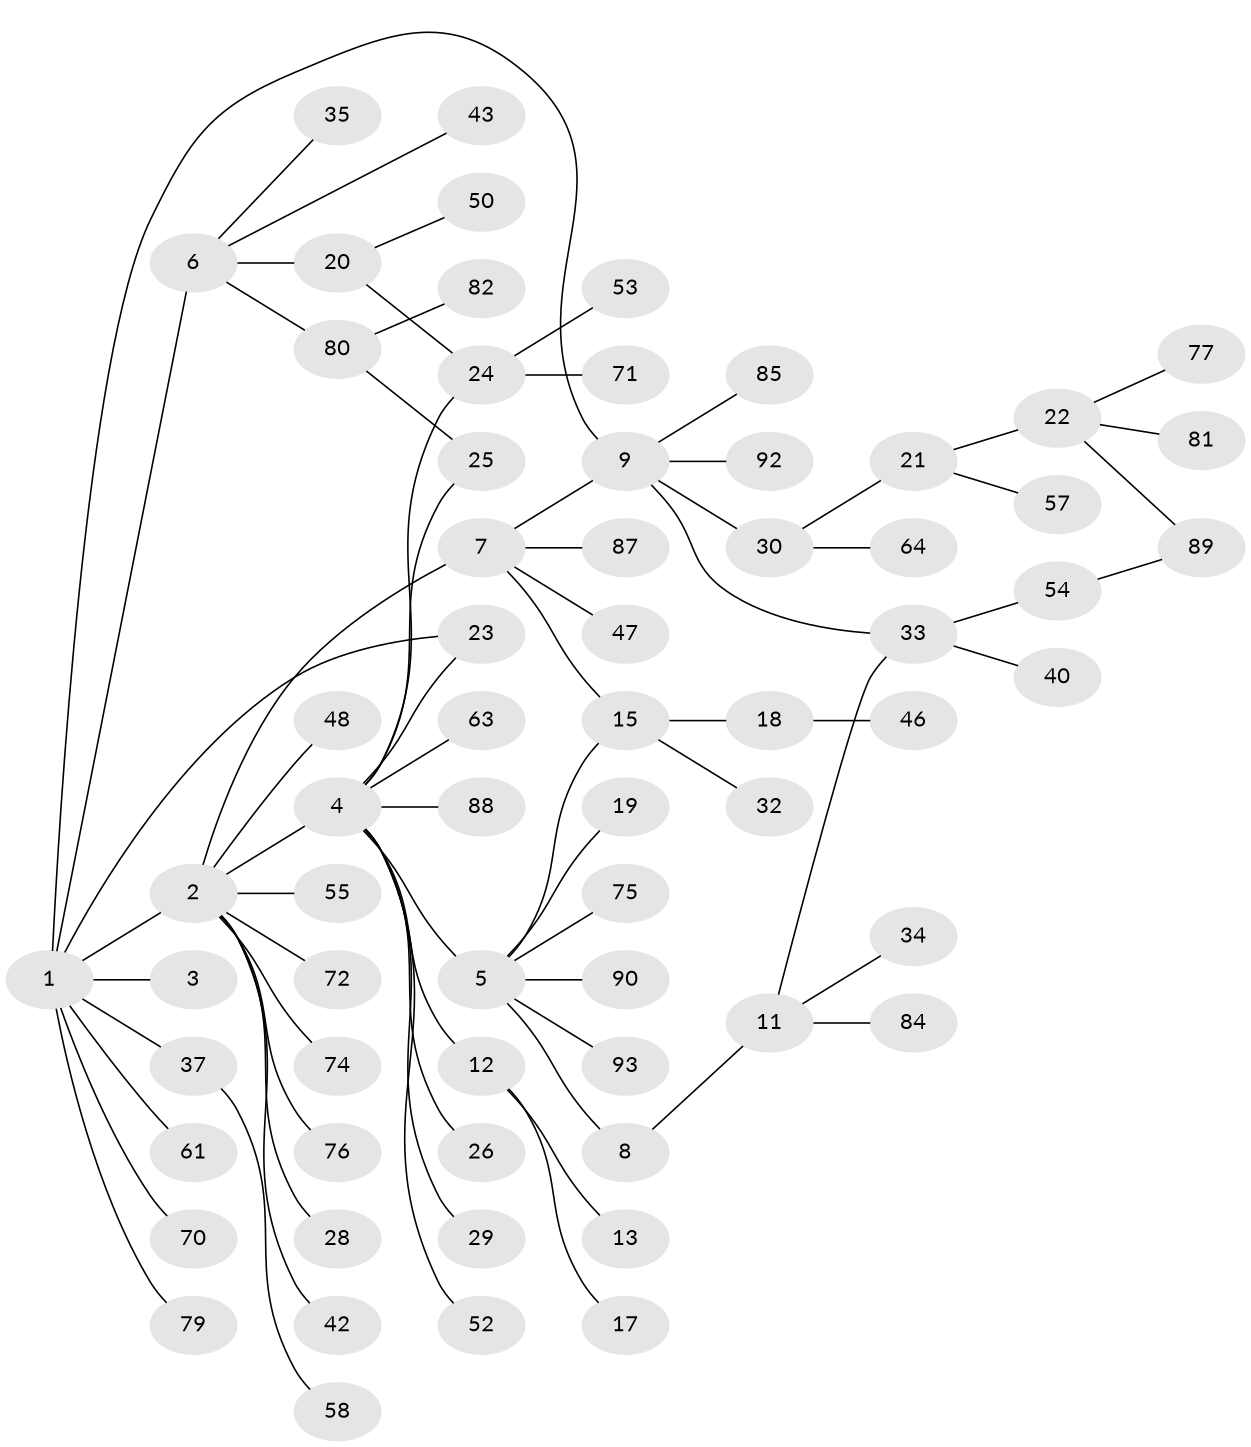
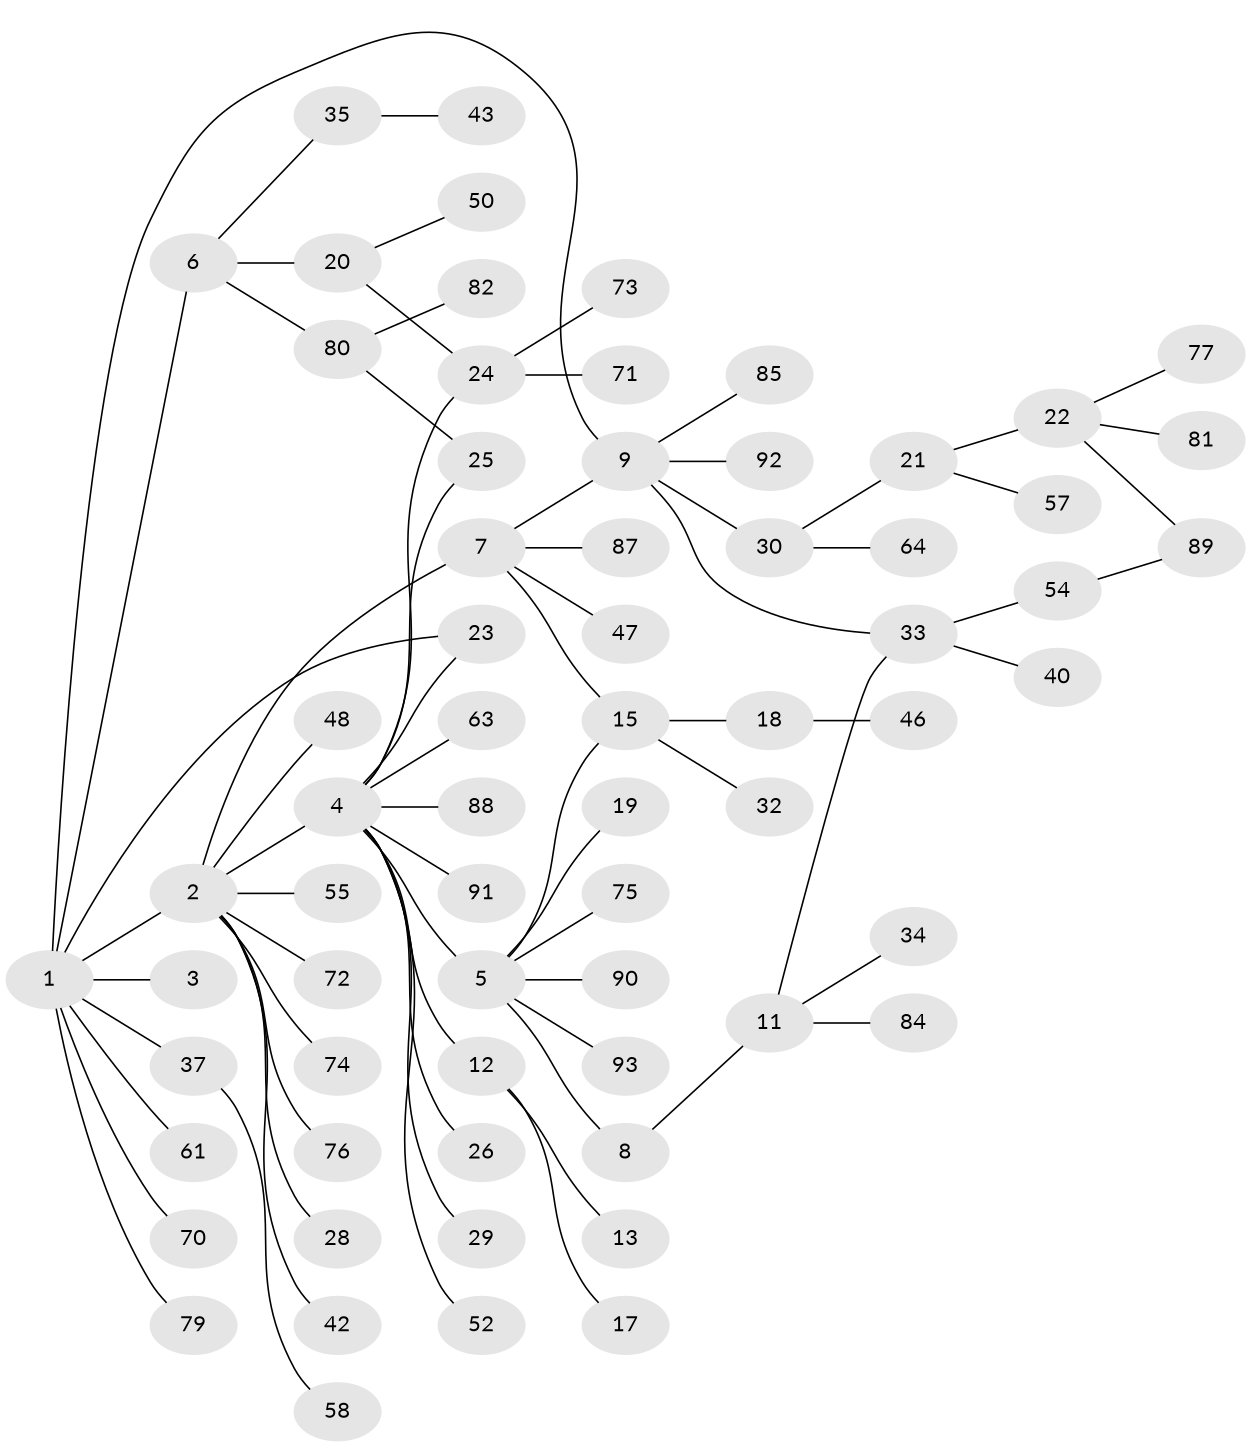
edge "43" -- "6": now "43" -- "35"
node "53": label "53" -> "73"
node "91": added
